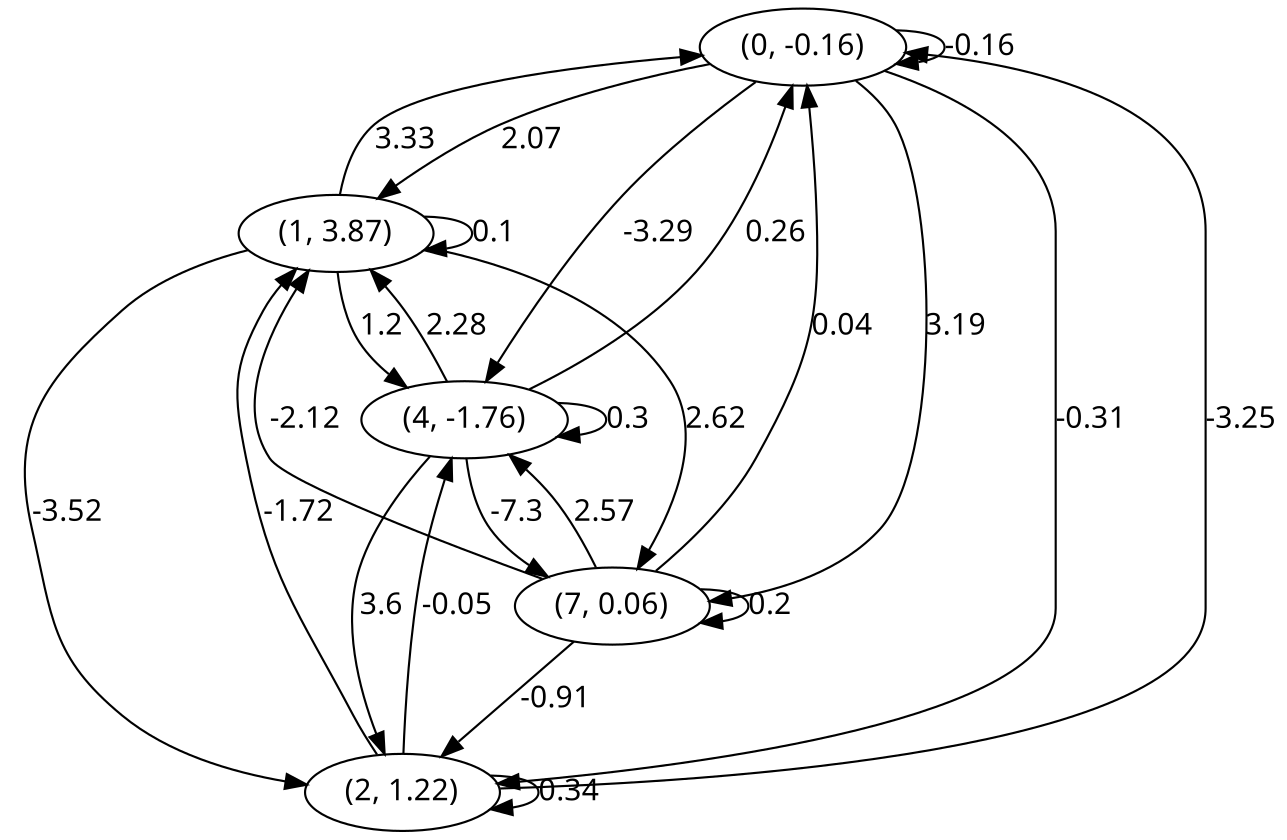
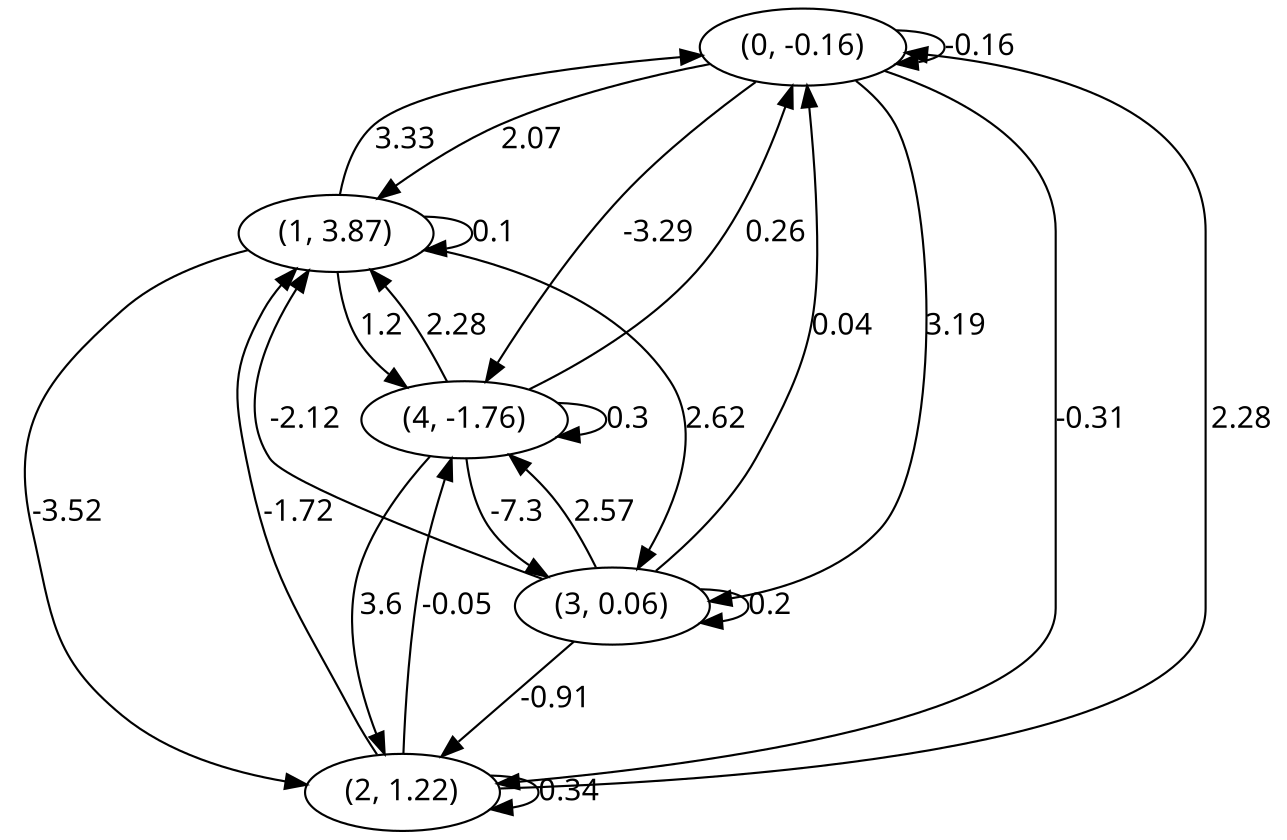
edge "(2, 1.22)" -> "(0, -0.16)": label "-3.25" -> "2.28"
node "(7, 0.06)": label "(7, 0.06)" -> "(3, 0.06)"
